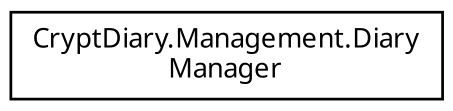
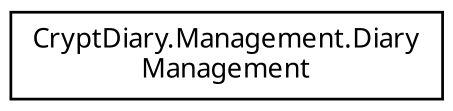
node "CryptDiary.Management.Diary Manager": label "CryptDiary.Management.Diary Manager" -> "CryptDiary.Management.Diary Management"
